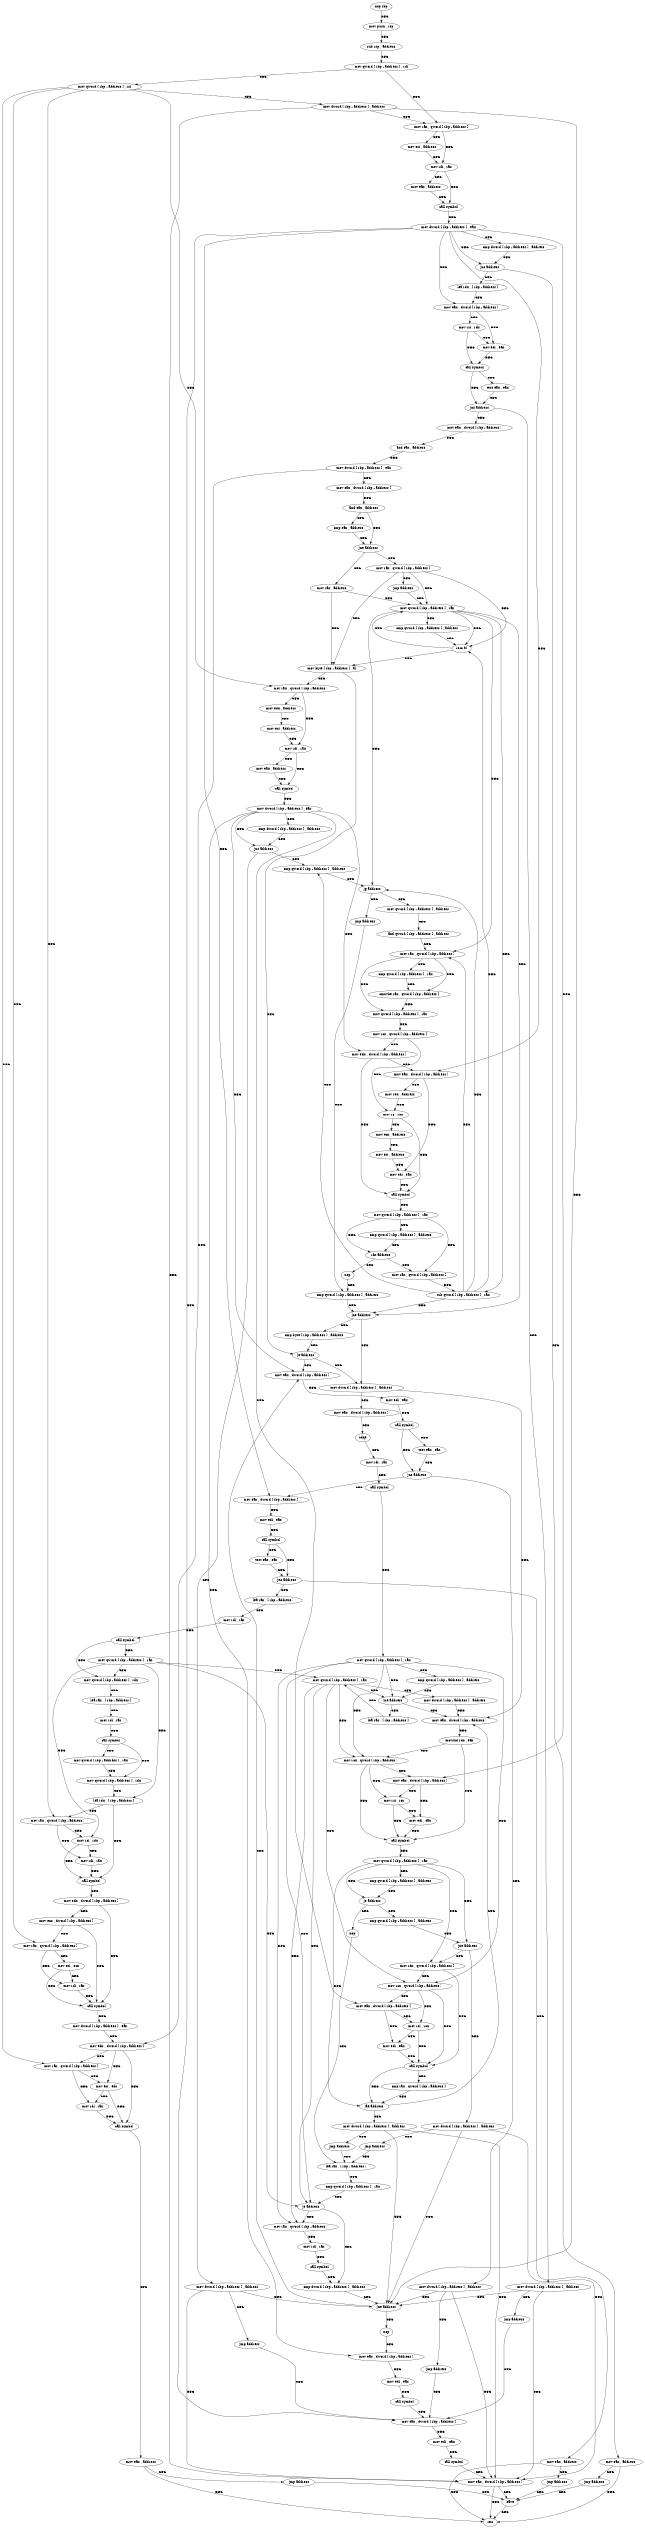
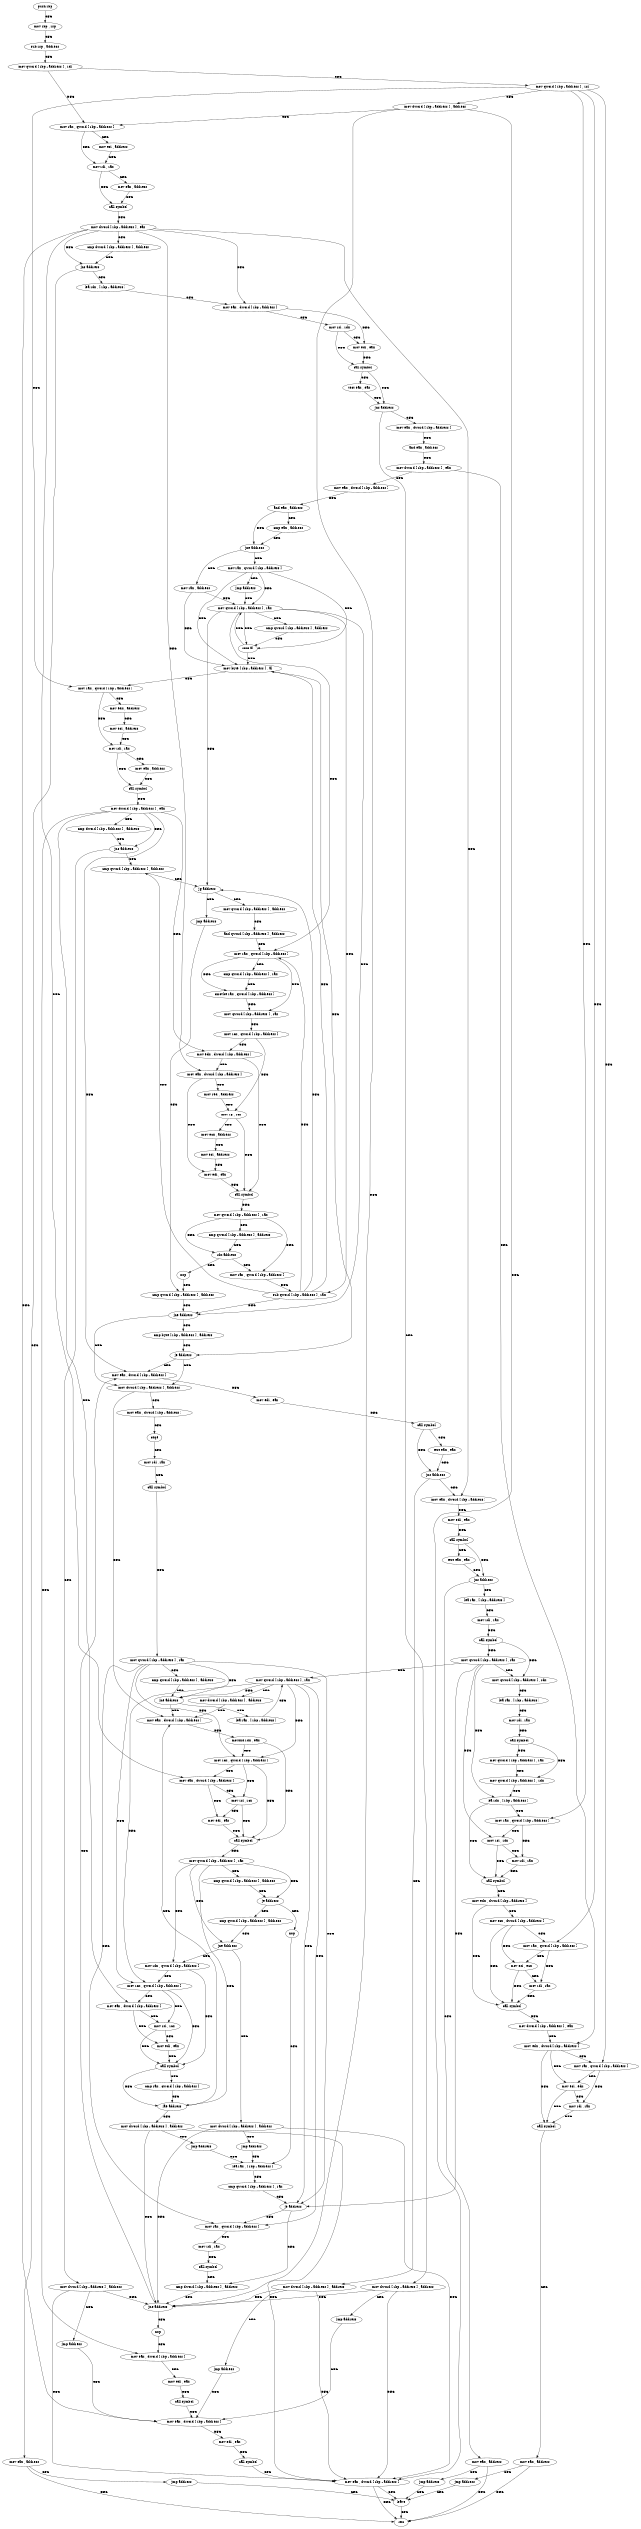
node "nop rbp": label "nop rbp" -> "push rbp"
node "mov push , rsp": label "mov push , rsp" -> "mov rbp , rsp"
edge "sub qword [ rbp - address ] , rax" -> "sete al": now "sub qword [ rbp - address ] , rax" -> "mov byte [ rbp - address ] , al"
edge "mov ecx , dword [ rbp - address ]" -> "mov esi , ecx": added, label "DFG"
